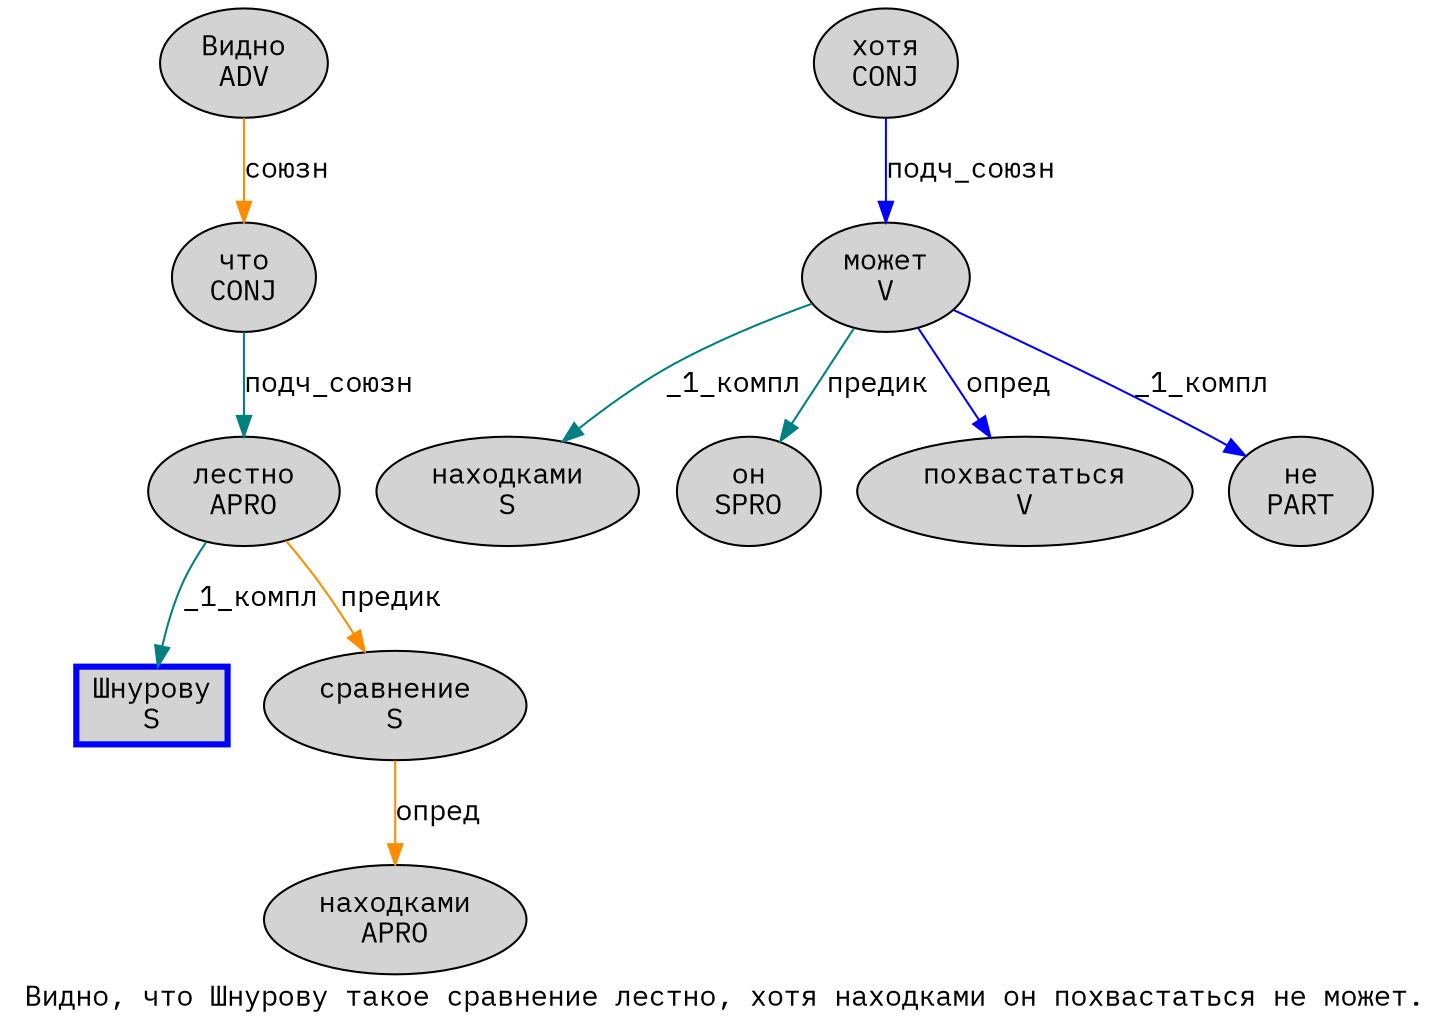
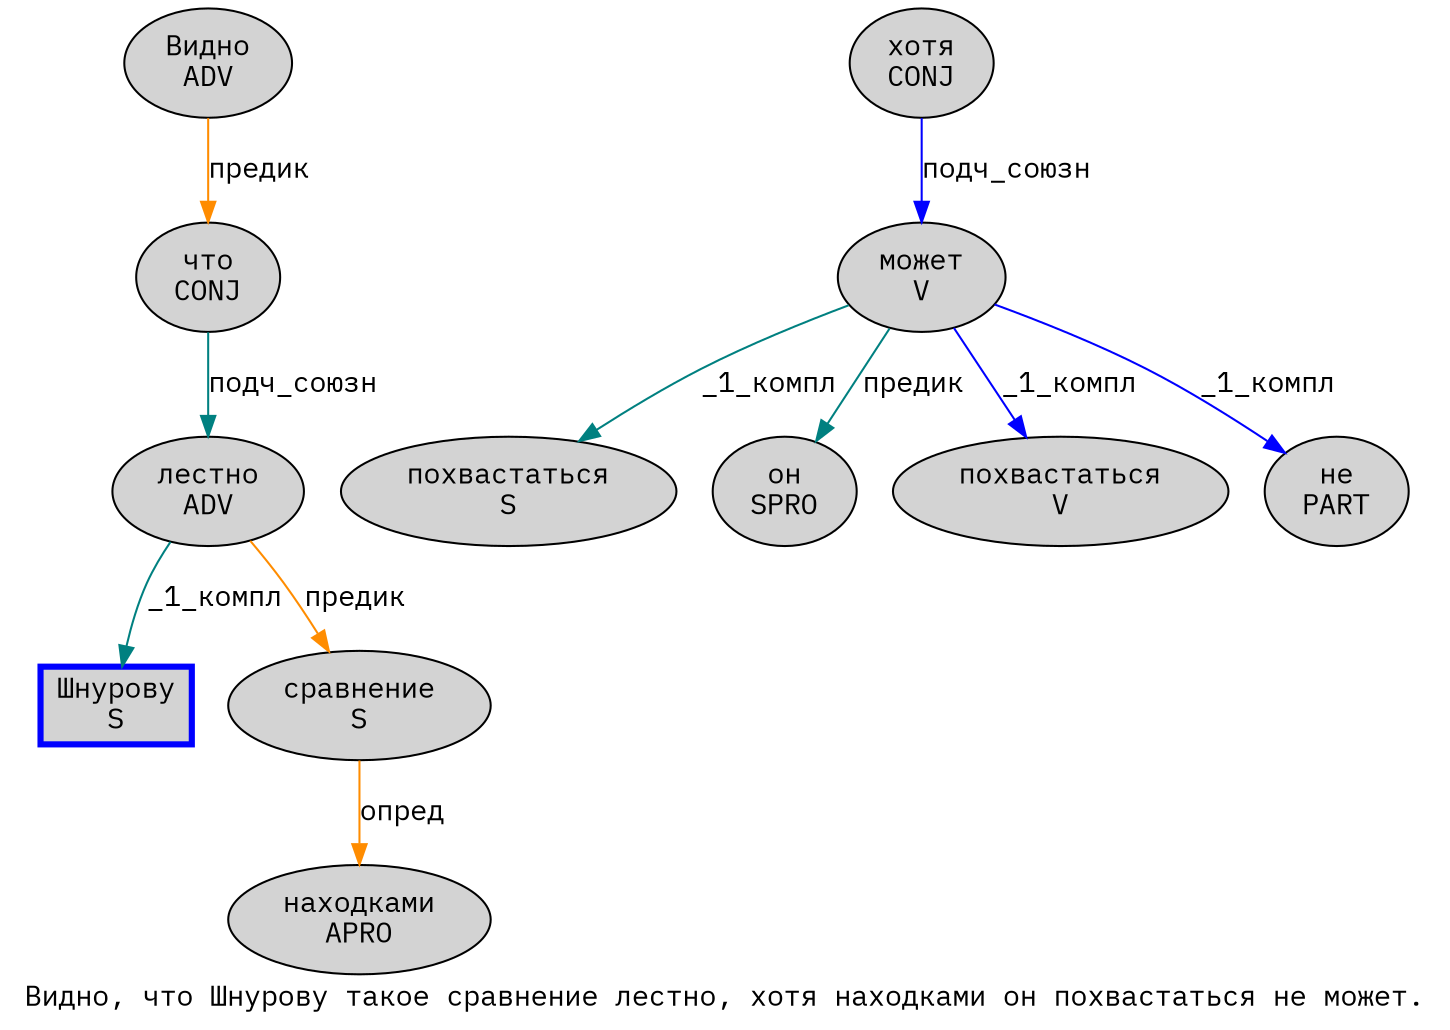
edge "Видно ADV" -> "что CONJ": label "союзн" -> "предик"
edge "может V" -> "похвастаться V": label "опред" -> "_1_компл"
node "лестно APRO": label "лестно APRO" -> "лестно ADV"
node "находками S": label "находками S" -> "похвастаться S"
